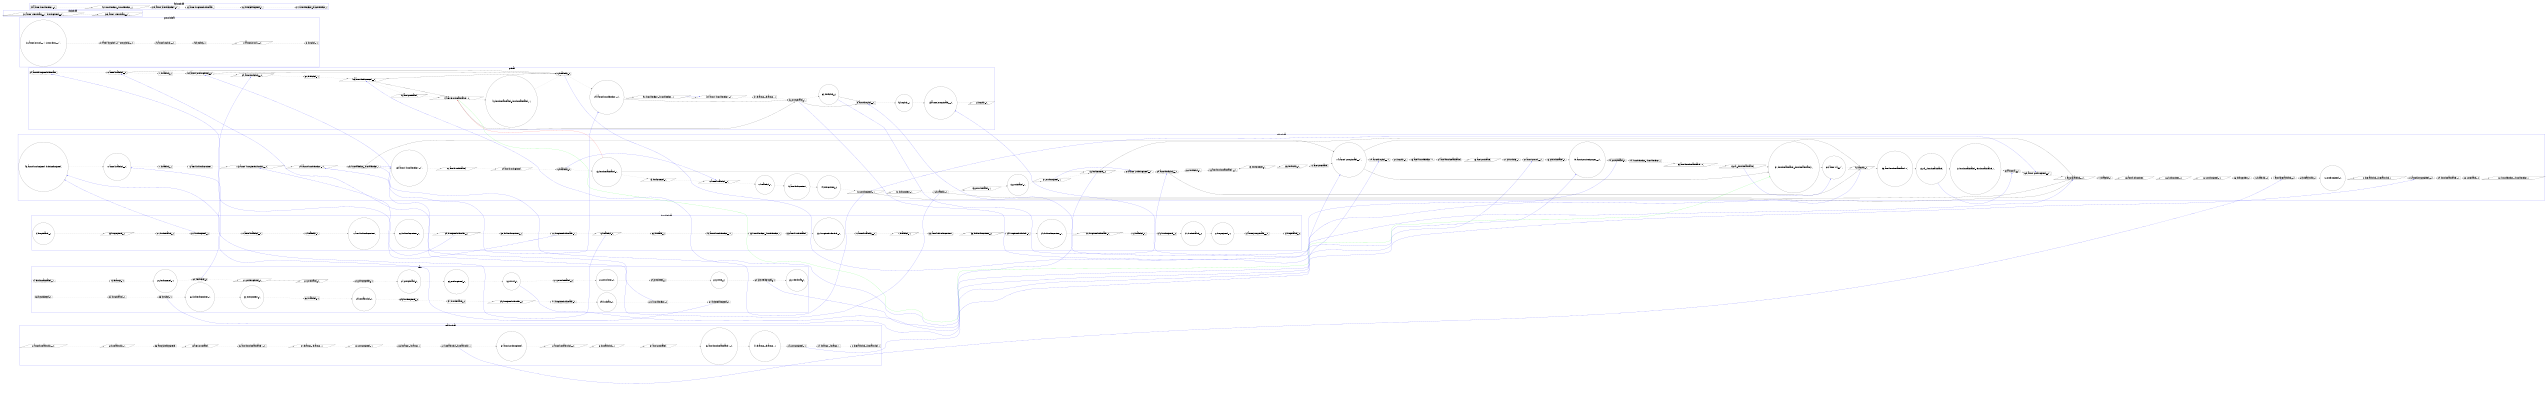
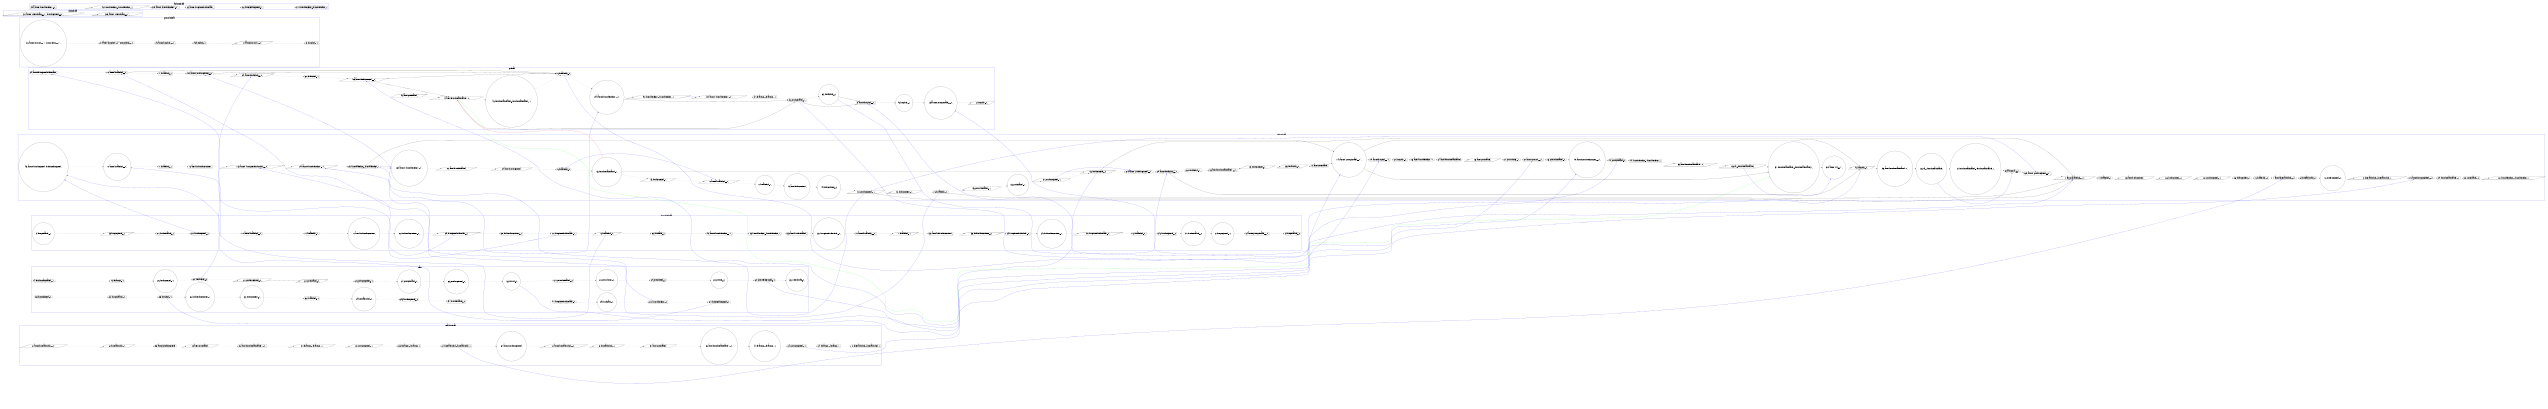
node "596: drv_registered_with_usb_fw = 0;": removed
